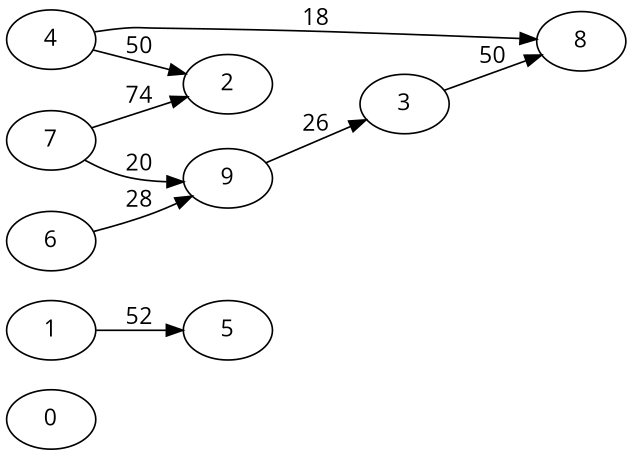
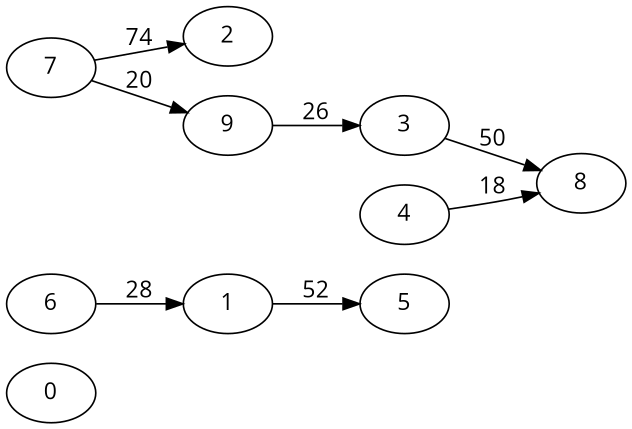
edge "4" -> "2": removed, label "50"
edge "6" -> "9": now "6" -> "1"
